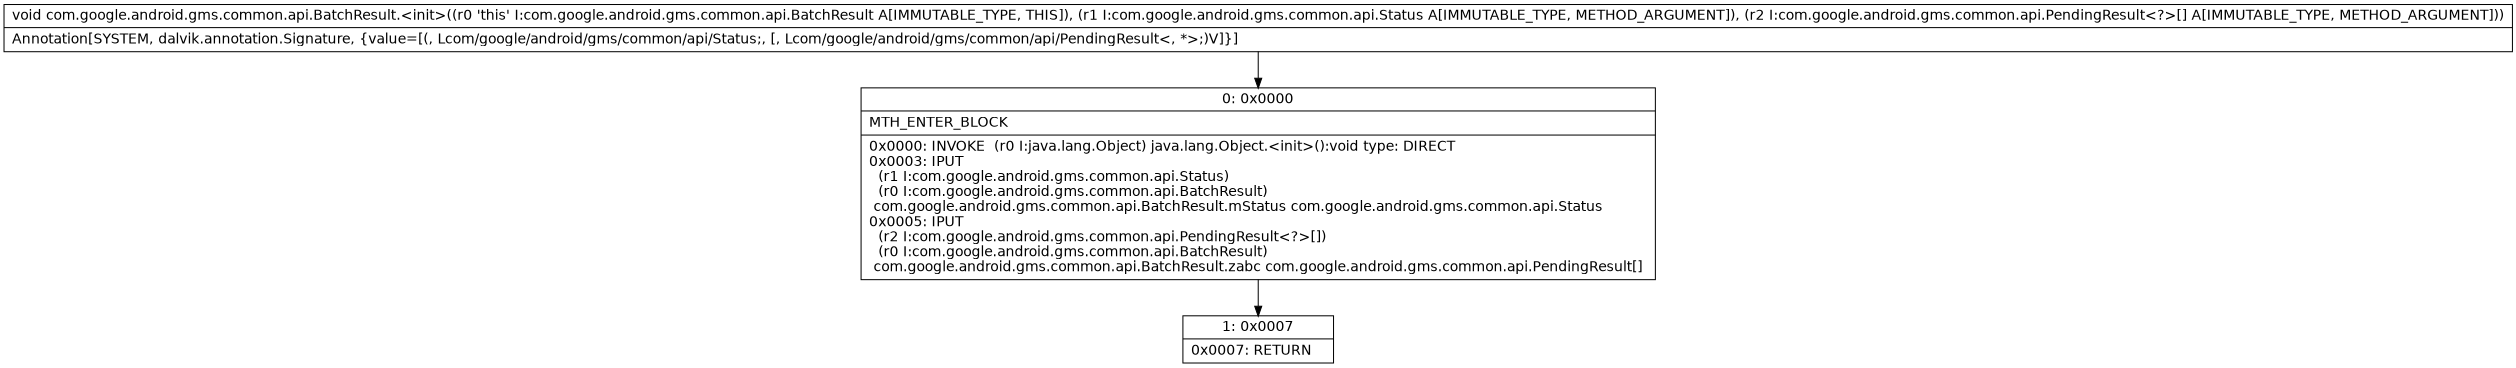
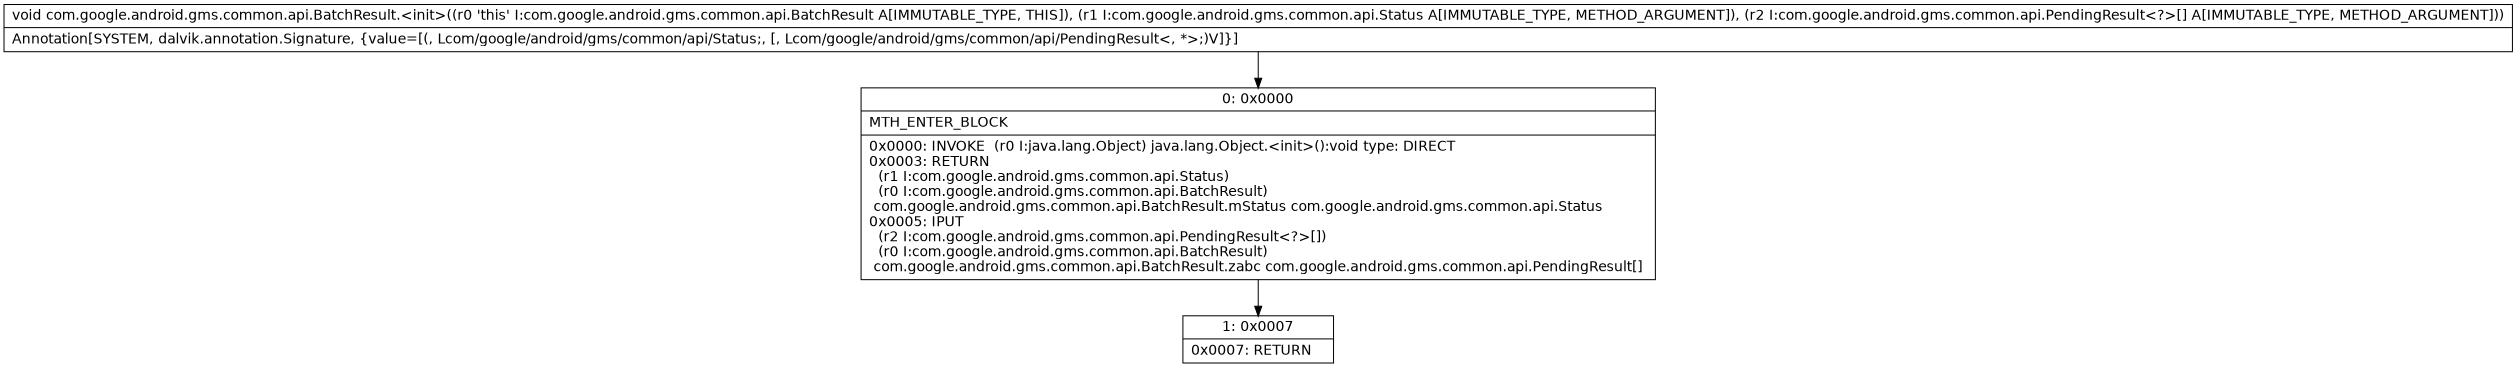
node "0: 0x0000": text "0x0003: IPUT" -> "0x0003: RETURN"
